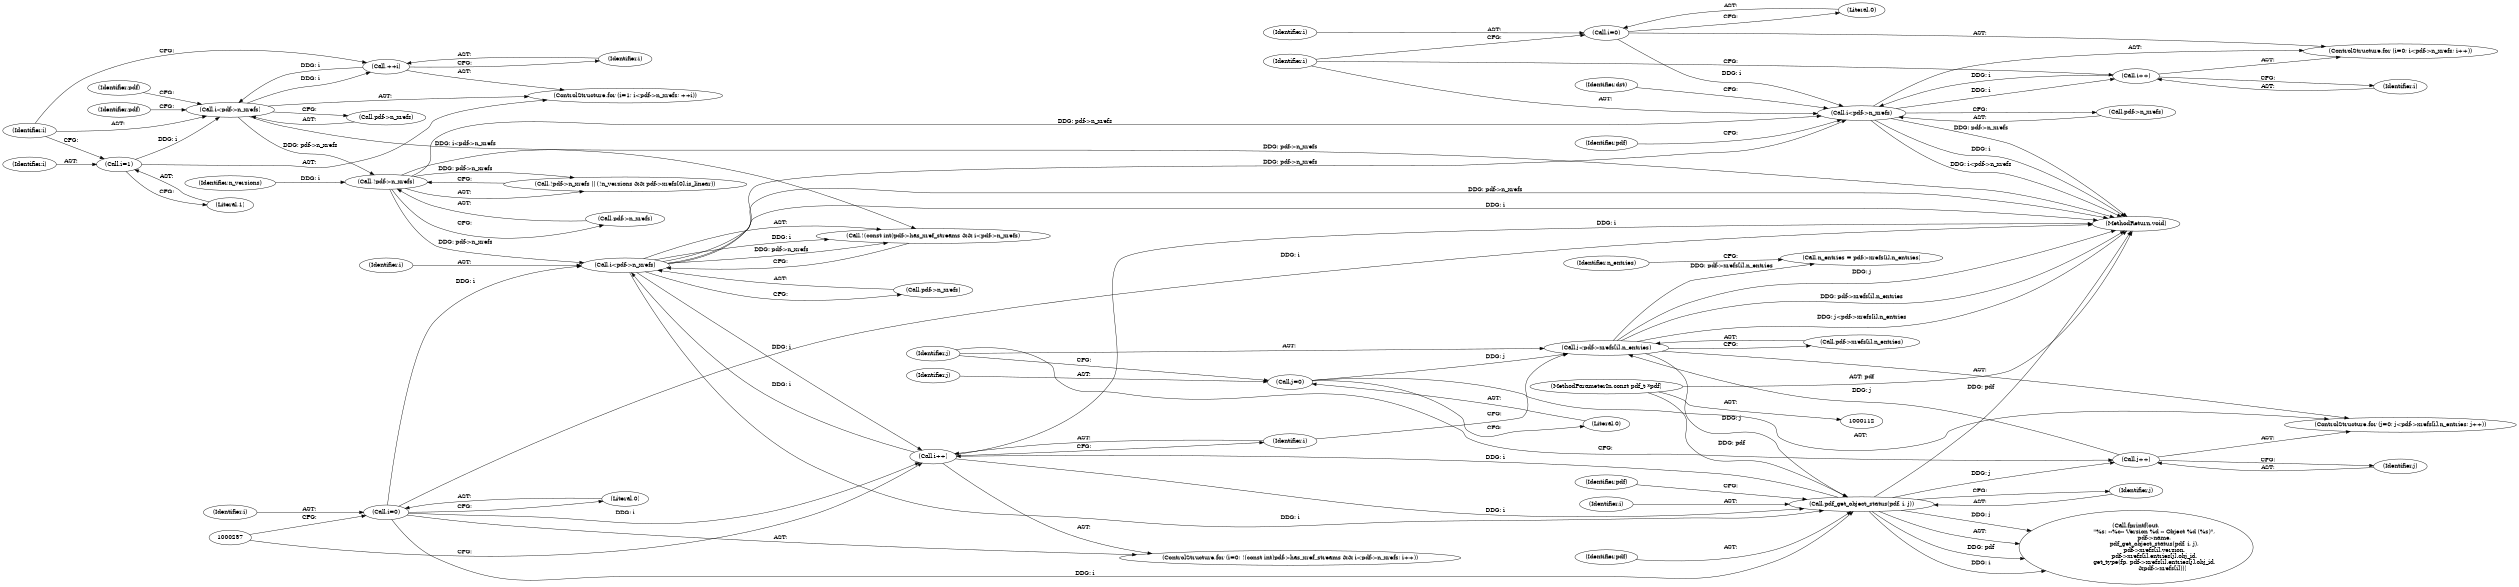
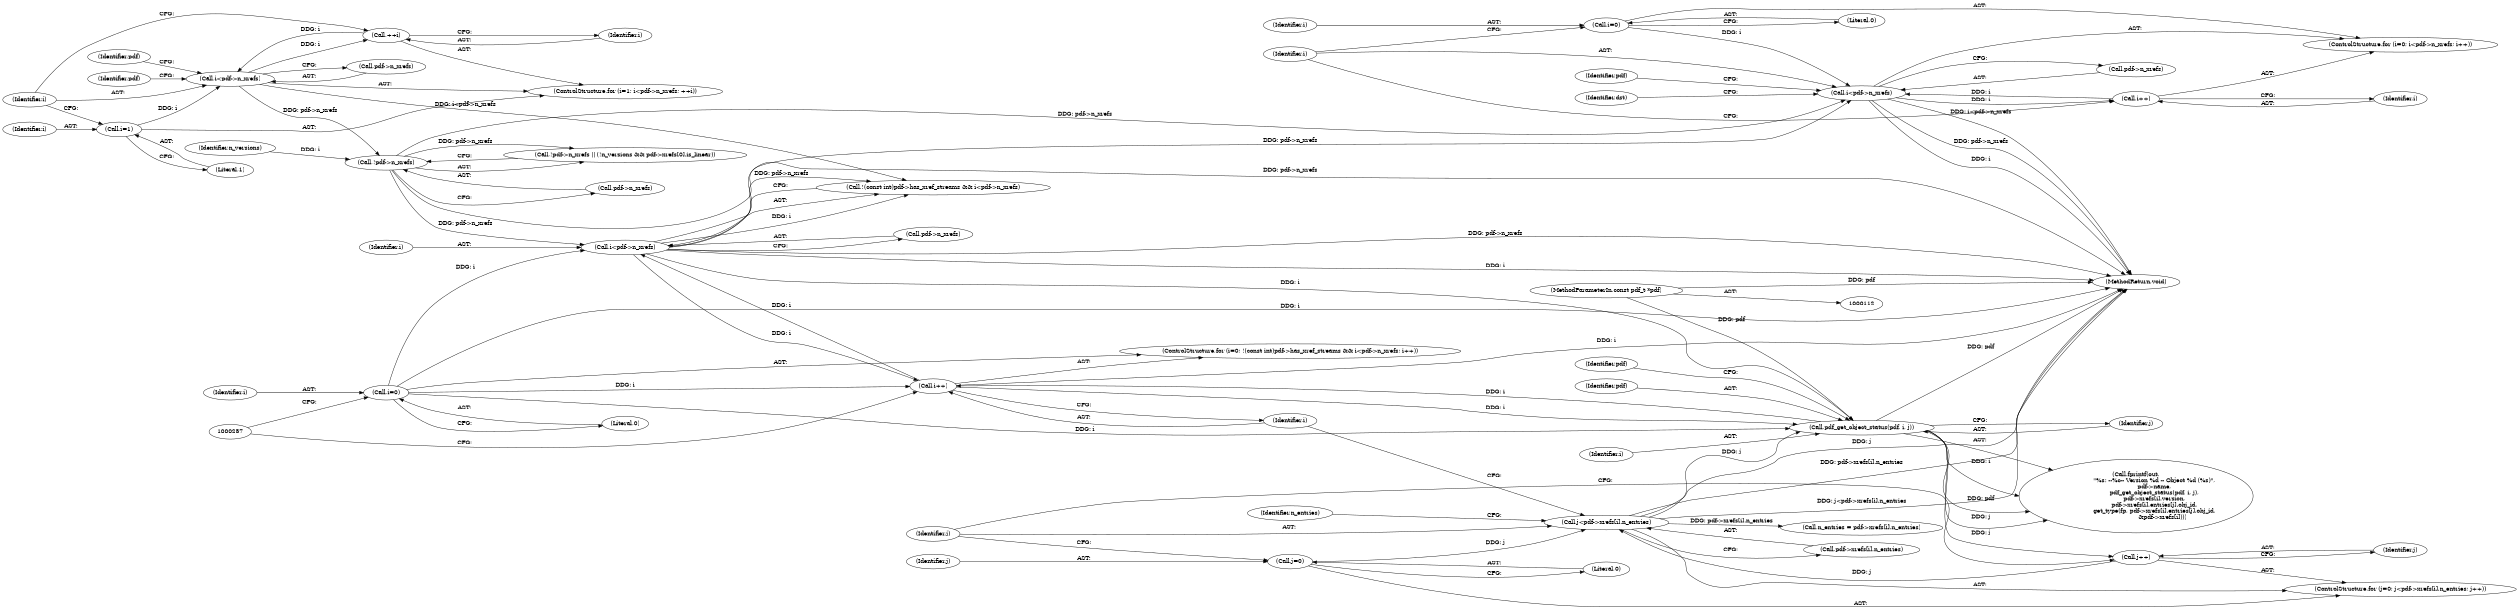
edge "(Identifier,n_entries)" -> "(Call,n_entries = pdf->xrefs[i].n_entries)": now "(Identifier,n_entries)" -> "(Call,j<pdf->xrefs[i].n_entries)"
edge "(MethodParameterIn,const pdf_t *pdf)" -> "(MethodReturn,void)": label "AST: pdf" -> "DDG: pdf"
